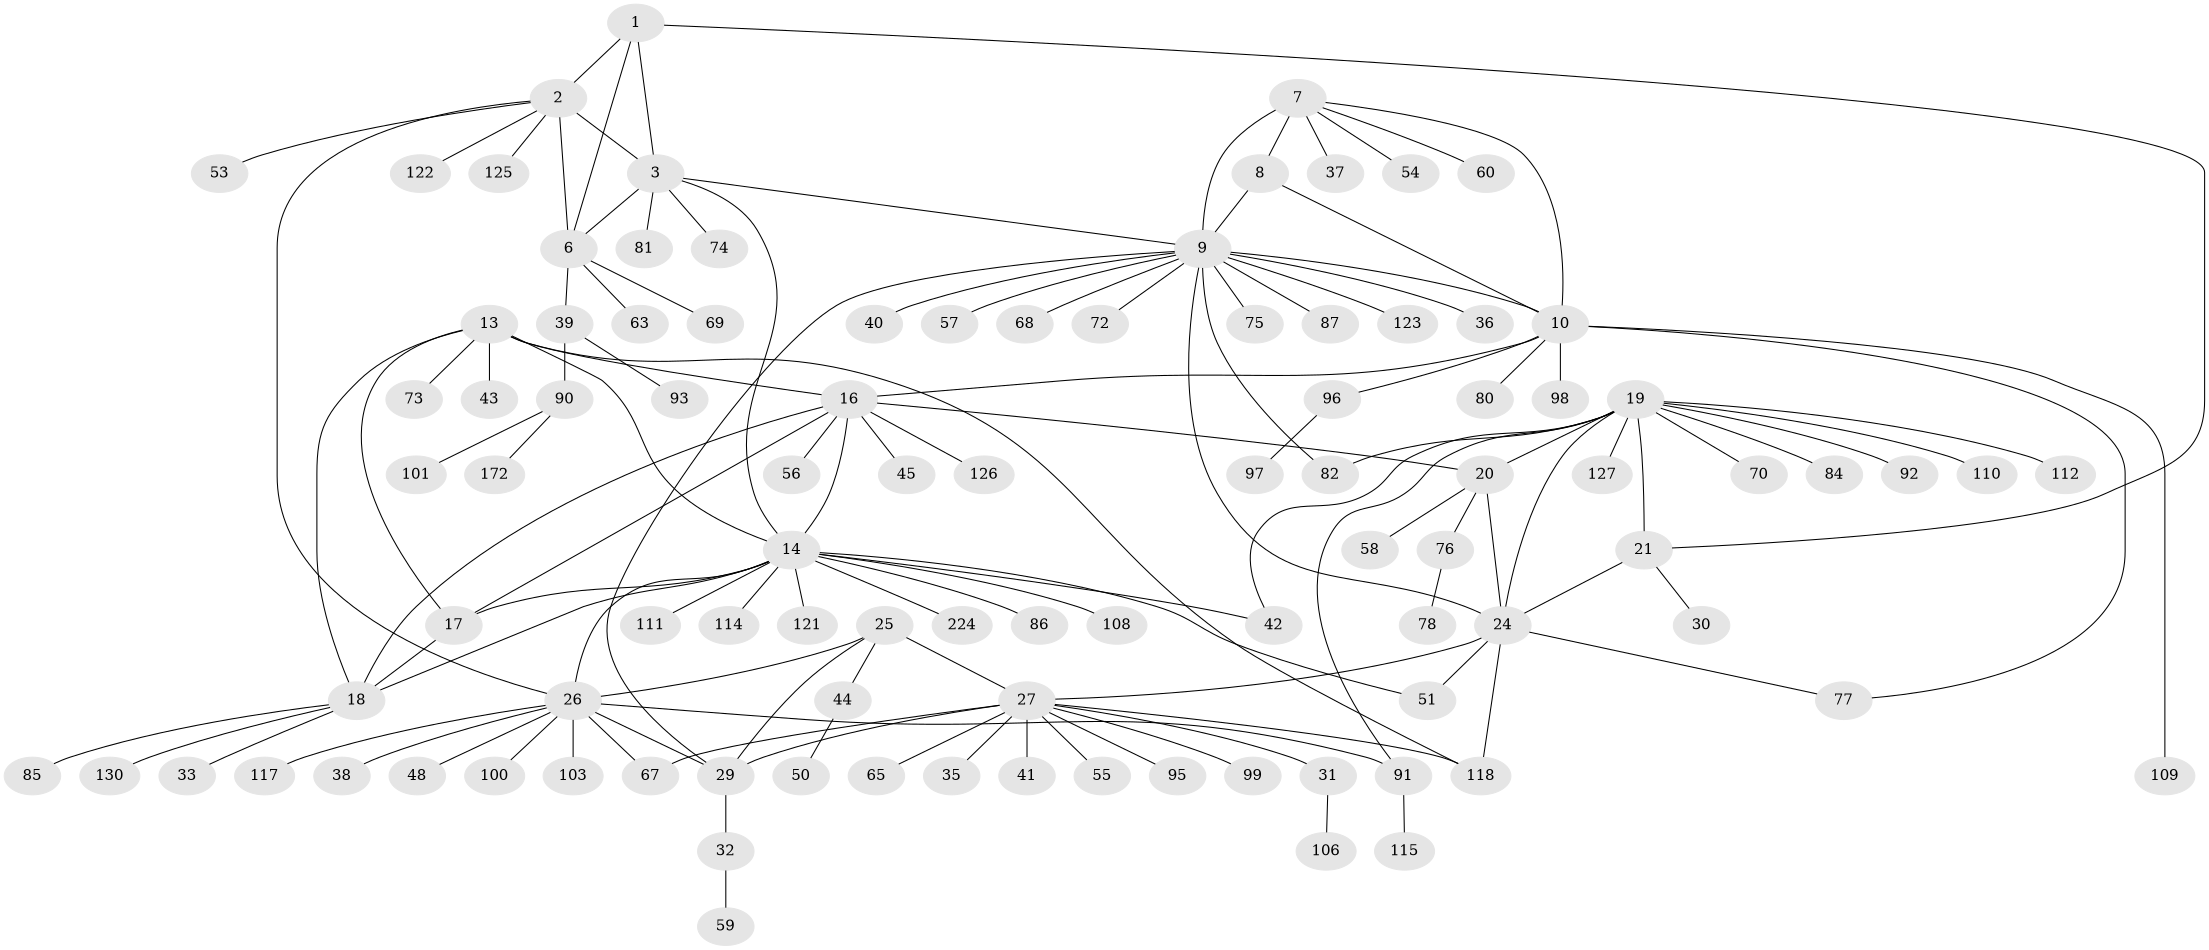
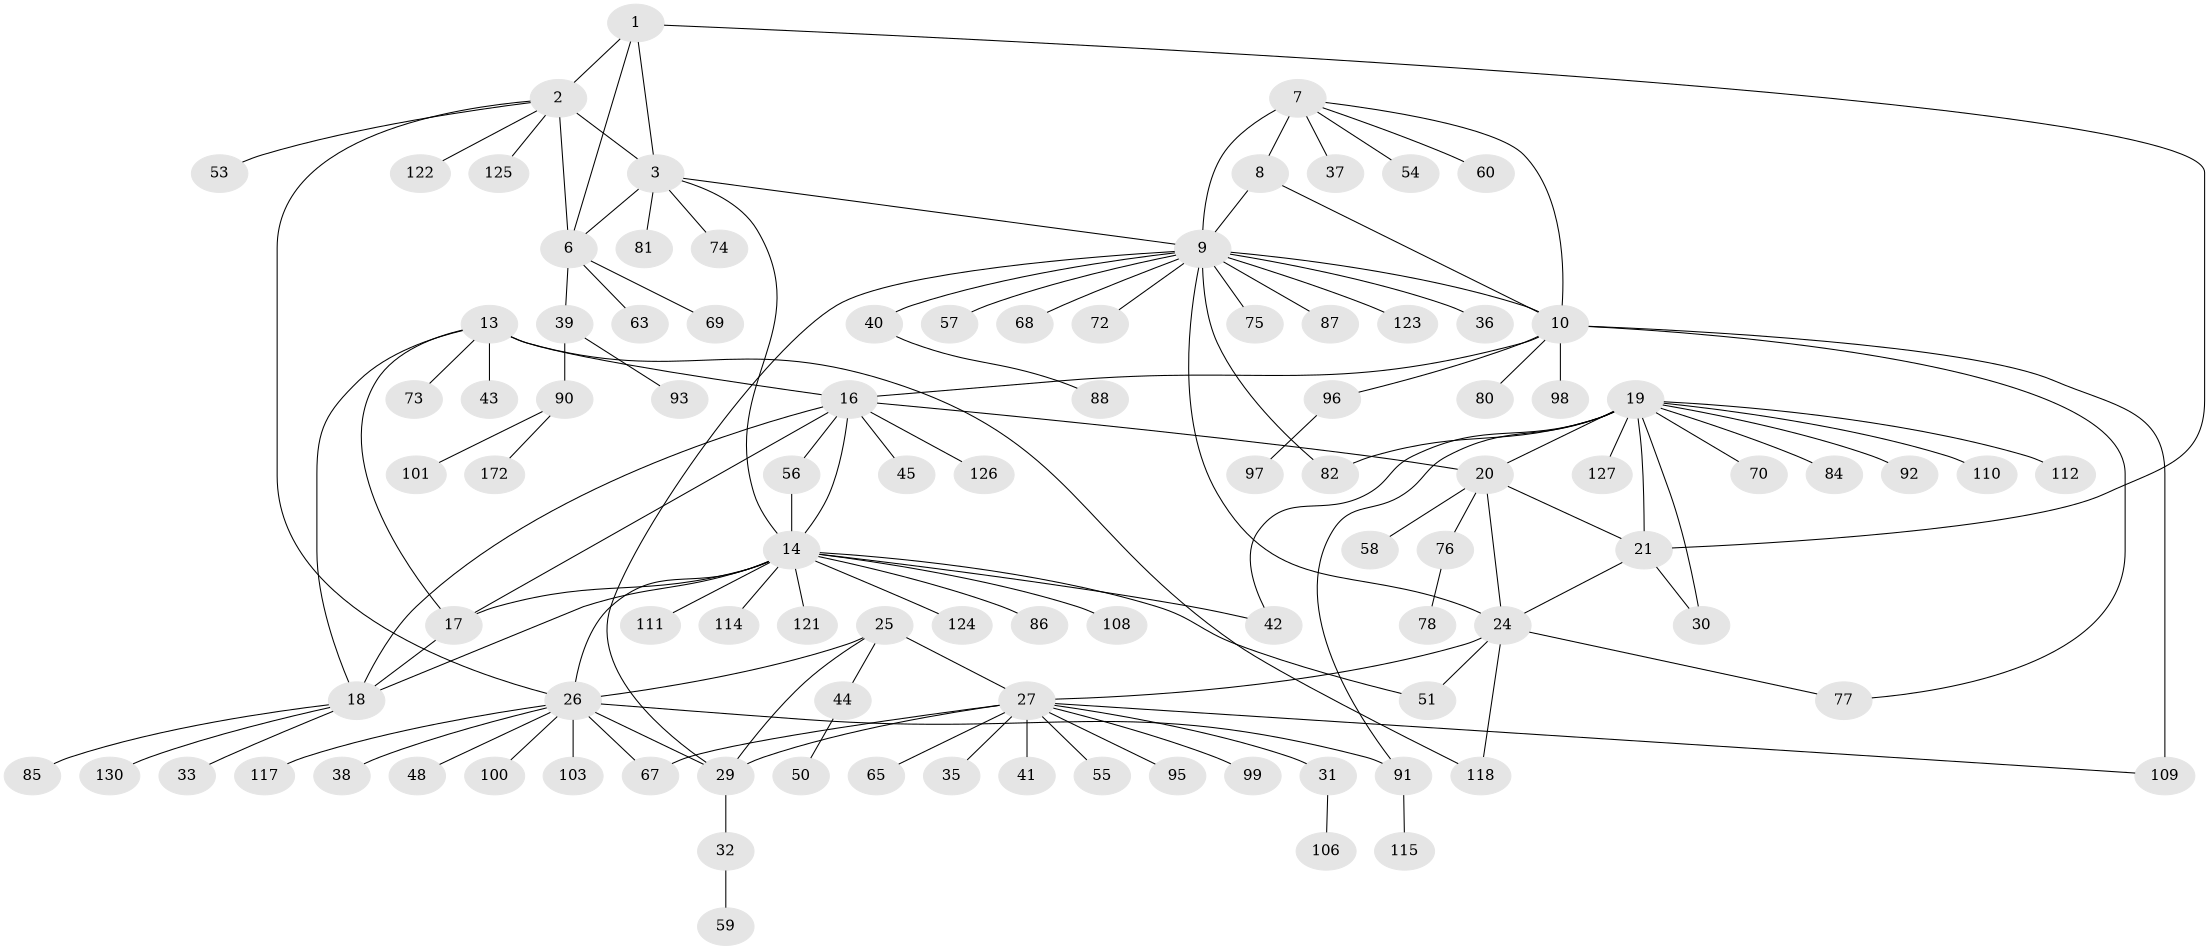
node "88": added
edge "13" -- "14": now "56" -- "14"
edge "19" -- "24": now "19" -- "30"
edge "20" -- "21": added
node "224": label "224" -> "124"
edge "27" -- "118": now "27" -- "109"
